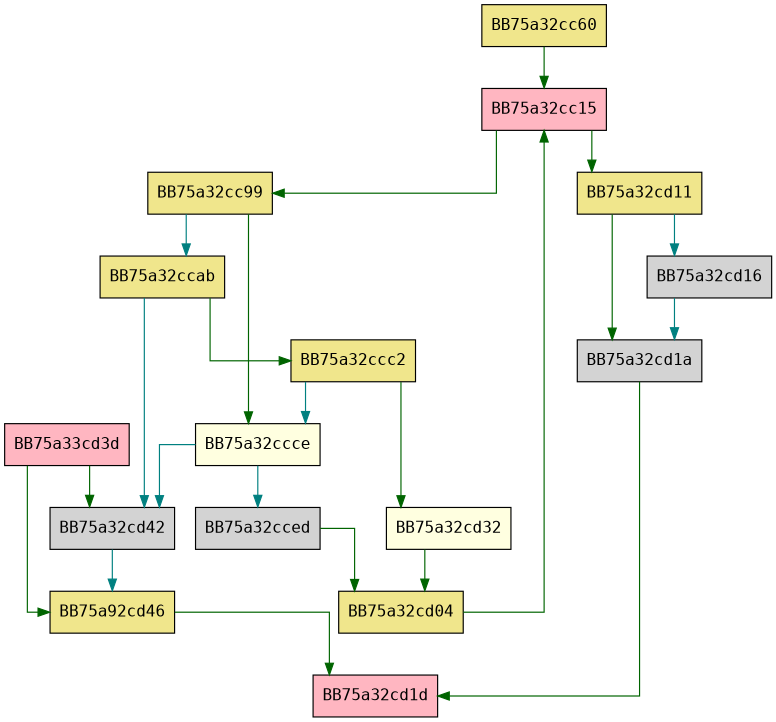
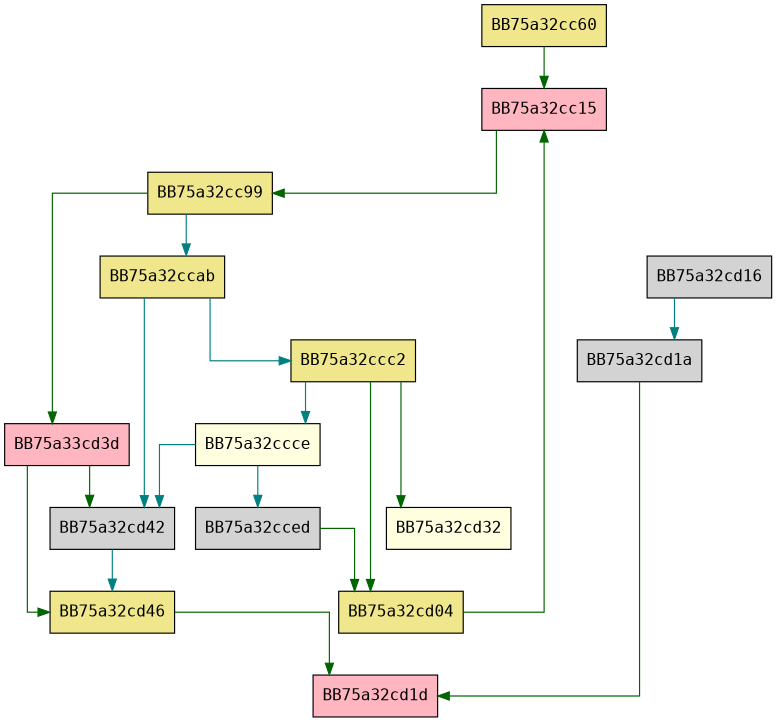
node "BB75a32cd11": removed
edge "BB75a32cc99" -> "BB75a32ccce": now "BB75a32cc99" -> "BB75a33cd3d"
edge "BB75a32ccab" -> "BB75a32ccc2": color darkgreen -> teal
edge "BB75a32cd32" -> "BB75a32cd04": now "BB75a32ccc2" -> "BB75a32cd04"
node "BB75a92cd46": label "BB75a92cd46" -> "BB75a32cd46"
